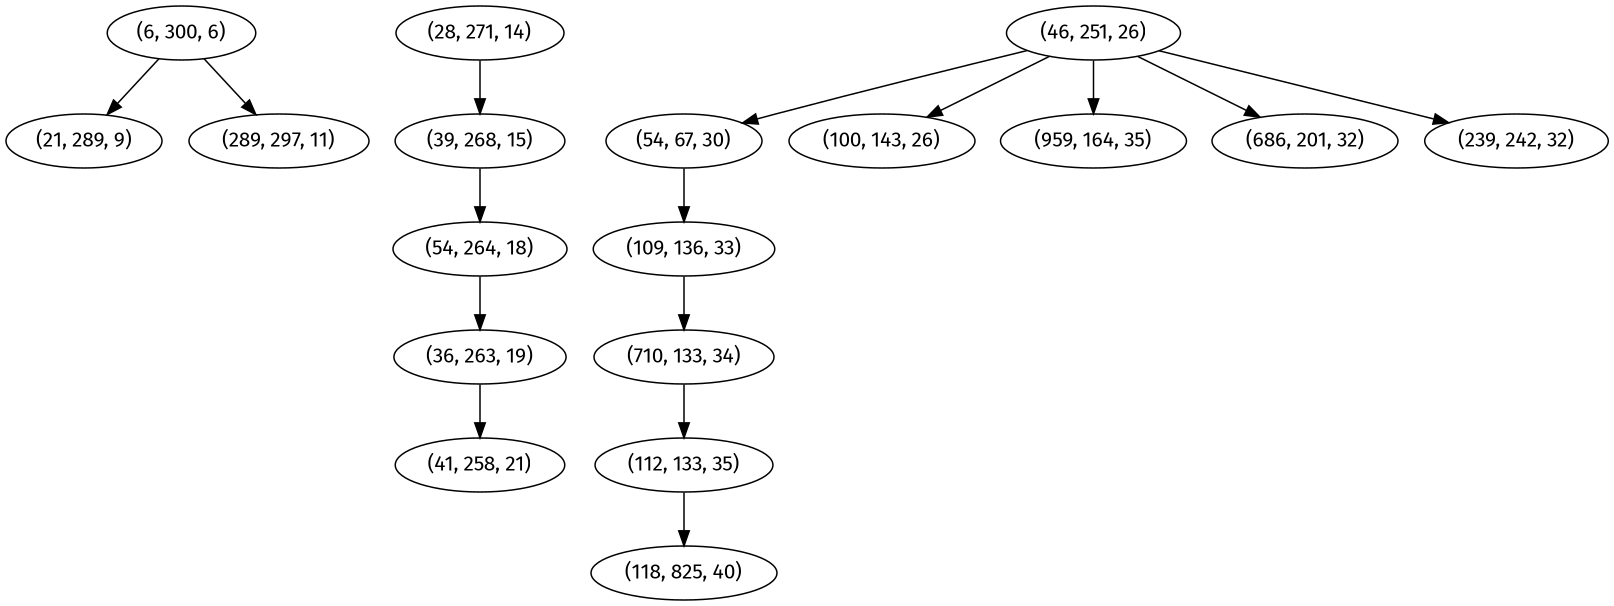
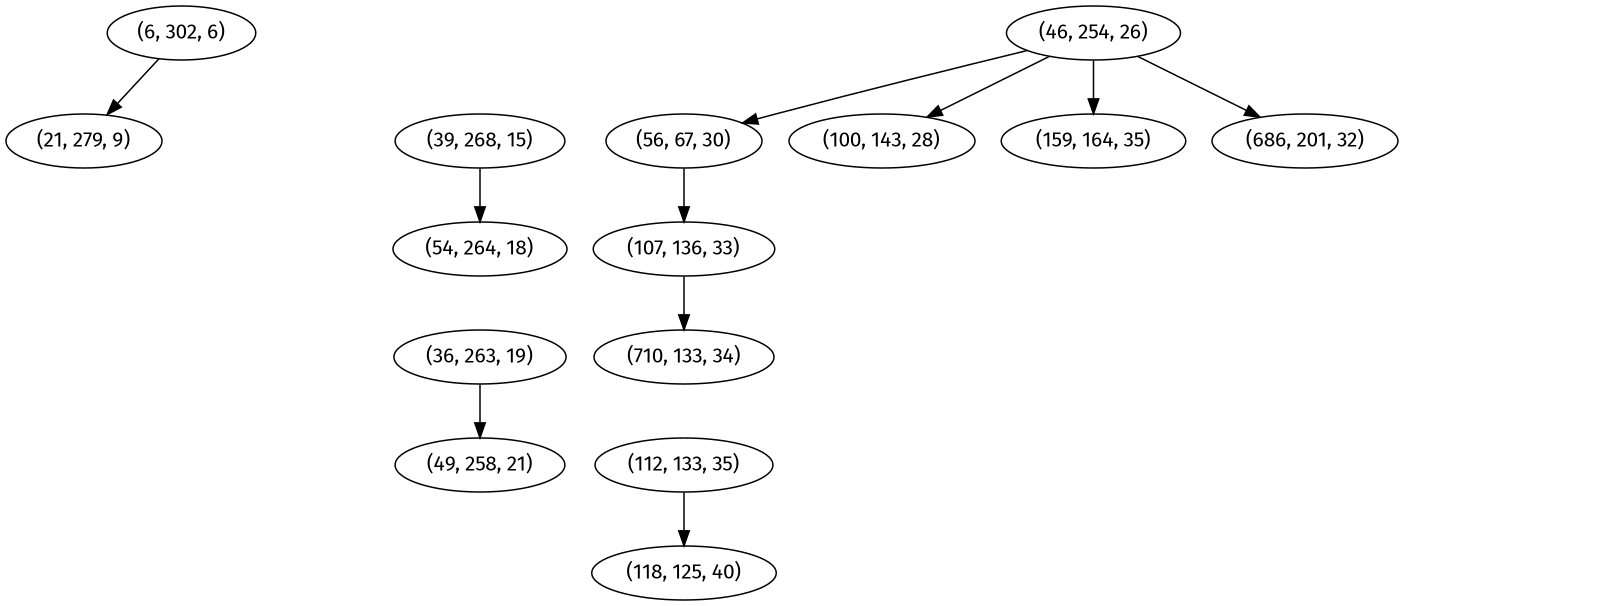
node "(6, 300, 6)": label "(6, 300, 6)" -> "(6, 302, 6)"
node "(28, 271, 14)": removed
node "(46, 251, 26)": label "(46, 251, 26)" -> "(46, 254, 26)"
node "(21, 289, 9)": label "(21, 289, 9)" -> "(21, 279, 9)"
node "(289, 297, 11)": removed
node "(54, 67, 30)": label "(54, 67, 30)" -> "(56, 67, 30)"
node "(100, 143, 26)": label "(100, 143, 26)" -> "(100, 143, 28)"
node "(959, 164, 35)": label "(959, 164, 35)" -> "(159, 164, 35)"
node "(239, 242, 32)": removed
node "(109, 136, 33)": label "(109, 136, 33)" -> "(107, 136, 33)"
edge "(54, 264, 18)" -> "(36, 263, 19)": removed
edge "(710, 133, 34)" -> "(112, 133, 35)": removed
node "(41, 258, 21)": label "(41, 258, 21)" -> "(49, 258, 21)"
node "(118, 825, 40)": label "(118, 825, 40)" -> "(118, 125, 40)"
